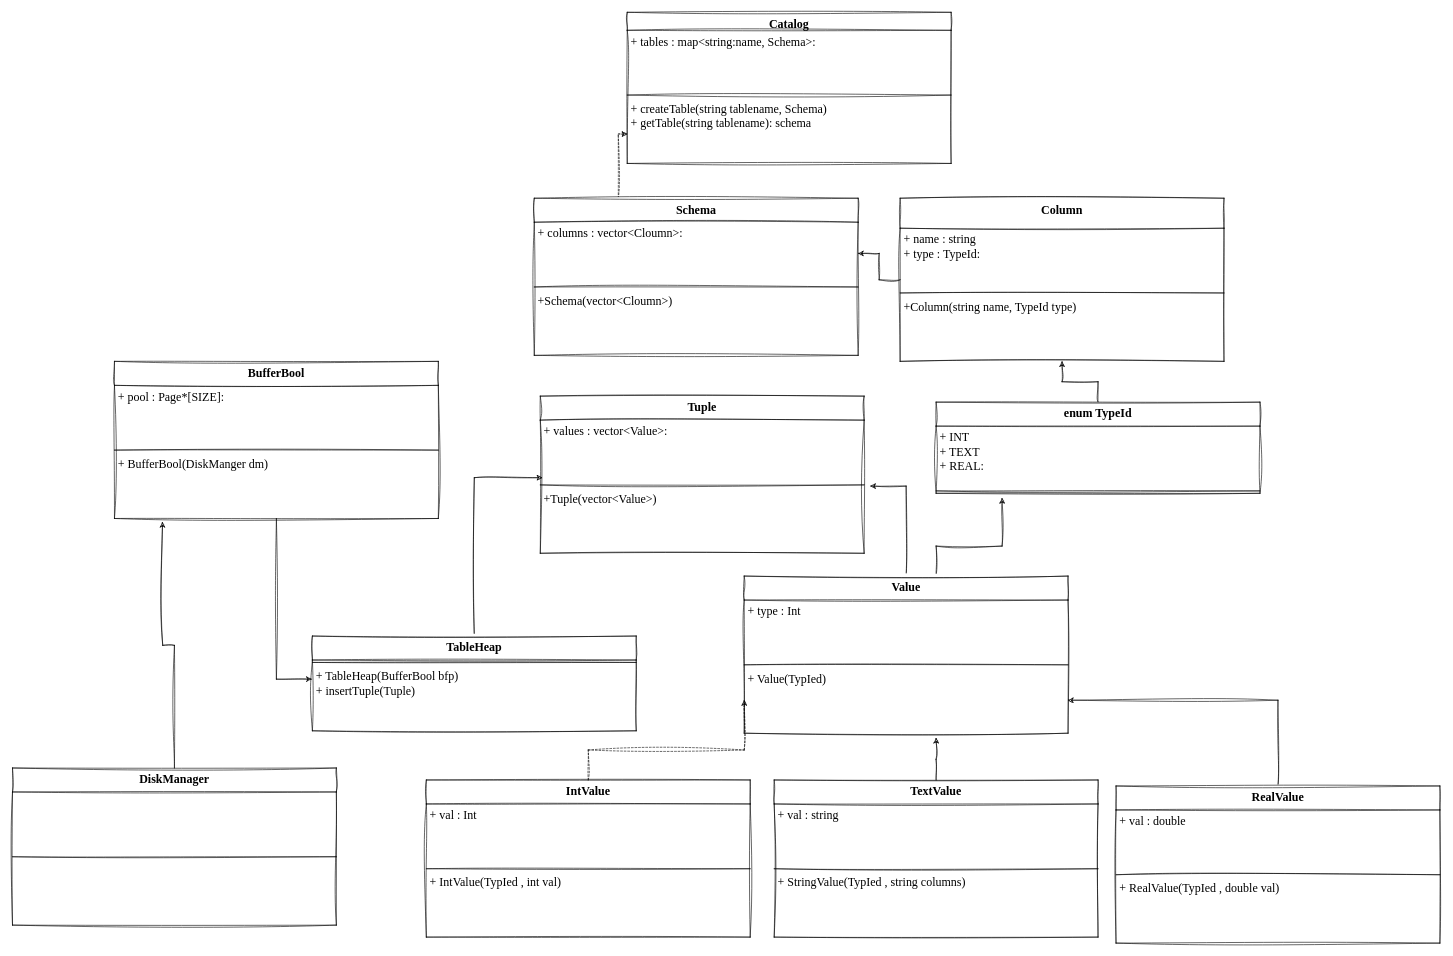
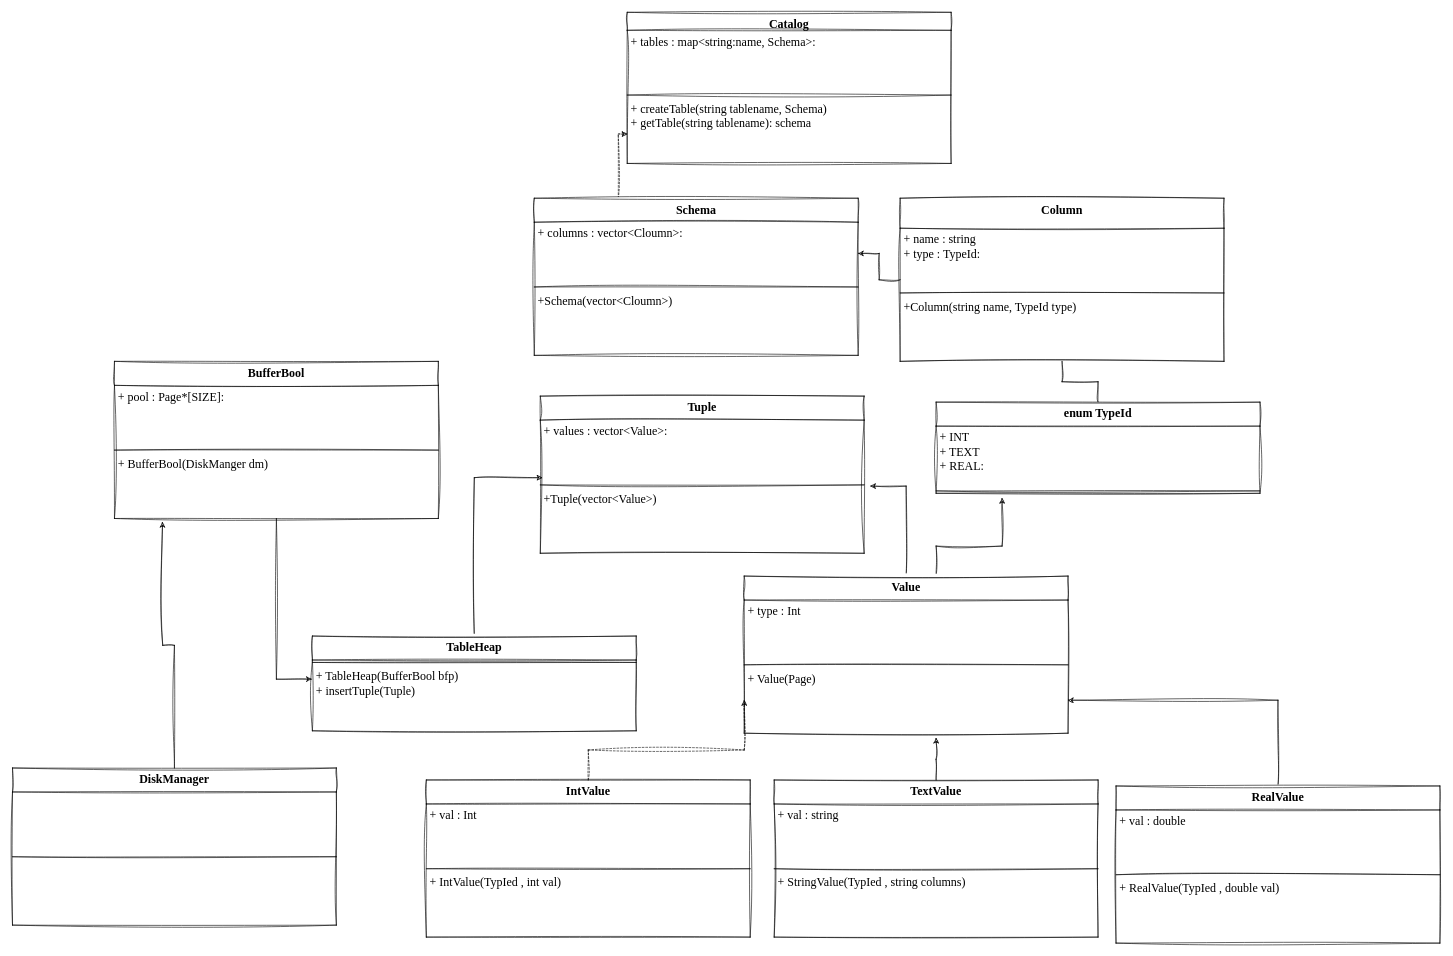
edge "enum TypeId" -> "Column": arrowhead classic -> none
node "+ Value(TypIed)": label "+ Value(TypIed)" -> "+ Value(Page)"
